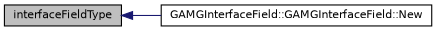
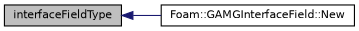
node "GAMGInterfaceField::GAMGInterfaceField::New": label "GAMGInterfaceField::GAMGInterfaceField::New" -> "Foam::GAMGInterfaceField::New"
